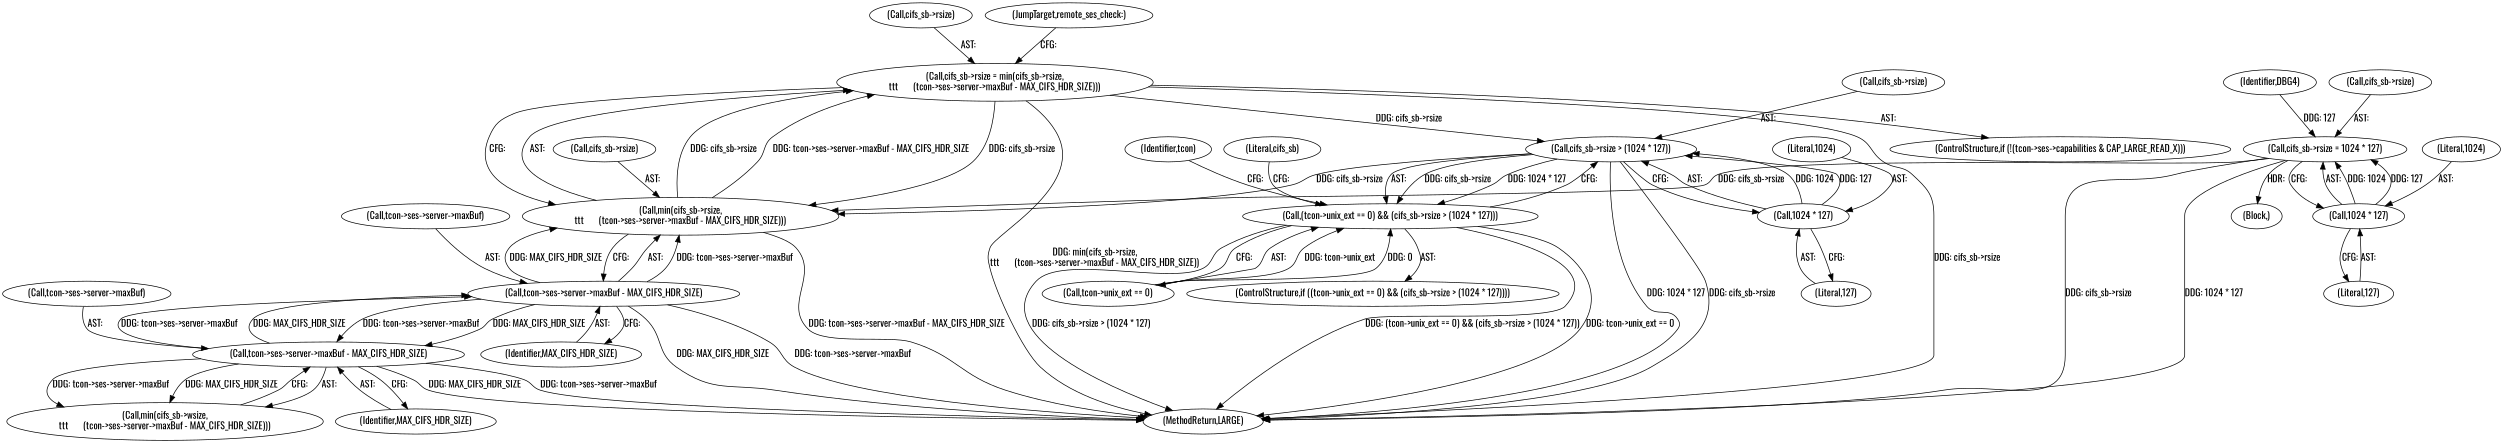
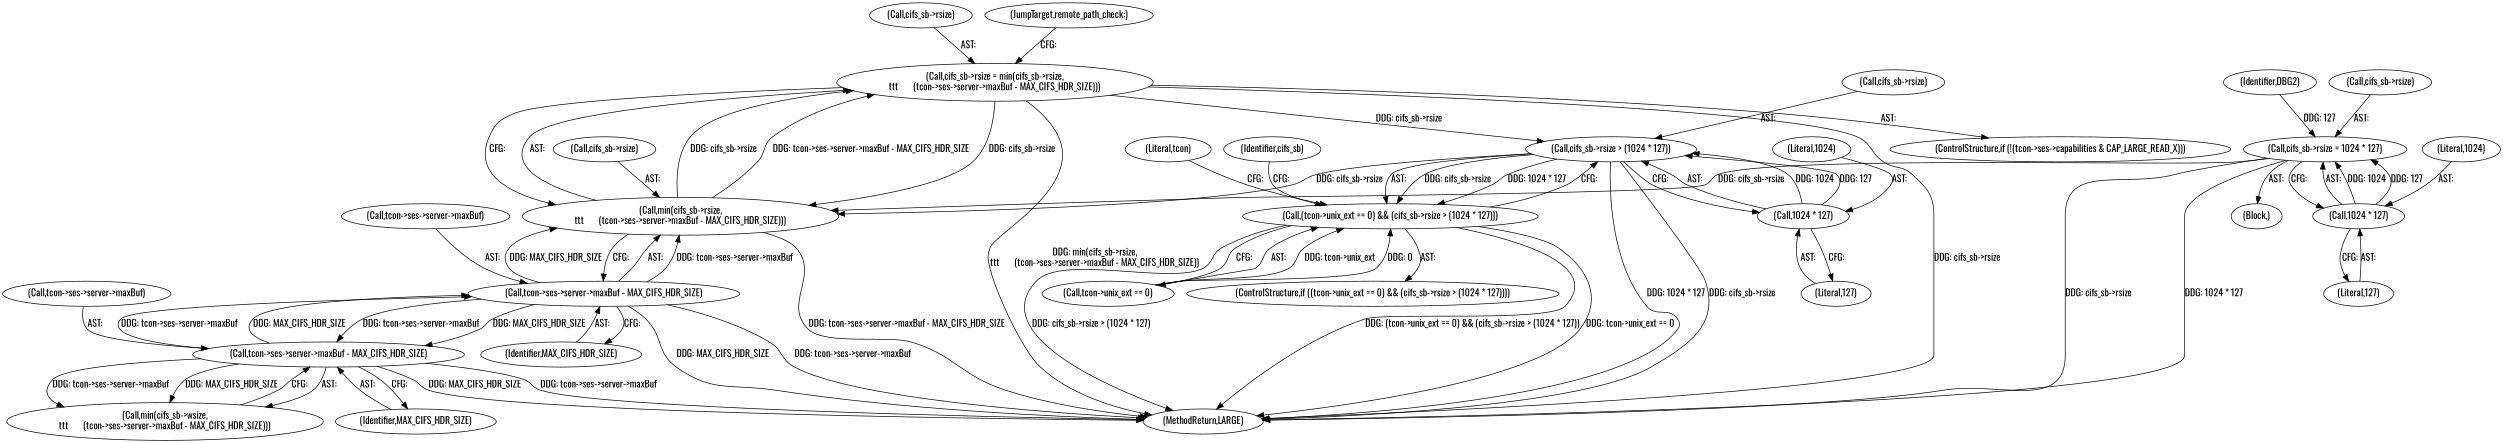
node "(JumpTarget,remote_ses_check:)": label "(JumpTarget,remote_ses_check:)" -> "(JumpTarget,remote_path_check:)"
node "(Identifier,DBG4)": label "(Identifier,DBG4)" -> "(Identifier,DBG2)"
node "(Identifier,tcon)": label "(Identifier,tcon)" -> "(Literal,tcon)"
node "(Literal,cifs_sb)": label "(Literal,cifs_sb)" -> "(Identifier,cifs_sb)"
edge "(Call,cifs_sb->rsize = 1024 * 127)" -> "(Block,)": label "HDR: " -> "AST: "
